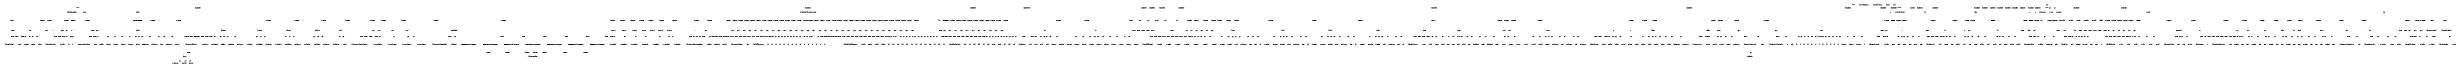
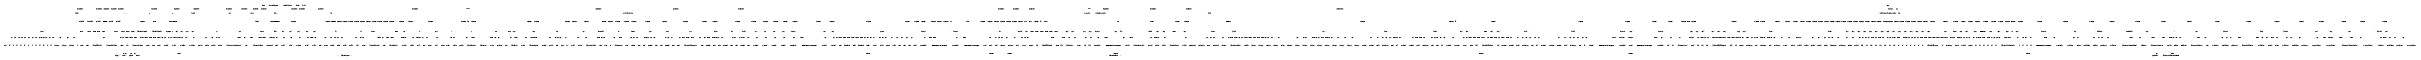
edge "scene" -> "void start(javafx.stage.Stage)": reversed
node "javafx.application.Application": label "javafx.application.Application" -> "javafx.application.DropShadow"
edge "void tabelaSettings(javafx.scene.layout.GridPane)" -> "VAR231": reversed
edge "void start(javafx.stage.Stage)" -> "VAR95": label "DECLARE_FIELD" -> "INSTANTIATE"
node "VAR237": label "VAR237" -> "REFERENCE237"
node "rysujBtn": label "rysujBtn" -> "getNewValue"
edge "paramSizeCol" -> "javafx.scene.control.TableColumn": label "DECLARE_FIELD" -> "OF_TYPE"
edge "t" -> "javafx.scene.control.TableColumn.CellEditEvent": now "getNewValue()" -> "javafx.scene.control.TableColumn.CellEditEvent"
edge "VAR330" -> "javafx.beans.property.Property": removed, label "OF_TYPE"
edge "VAR2" -> "javafx.scene.control.Label": now "VAR79" -> "javafx.scene.control.Label"
edge "shadow" -> "new DropShadow()": reversed
edge "VAR99" -> "javafx.scene.control.TabPane": now "VAR99" -> "hbBtn"
node "getColumns.scene.control.TableView": label "getColumns.scene.control.TableView" -> "javafx.scene.control.TableView"
node "setOnEditCommit()": removed
edge "javafx.scene.control.TableColumn" -> "zakresCols": reversed
